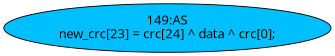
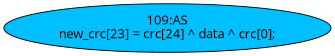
node "149:AS new_crc[23] = crc[24] ^ data ^ crc[0];": label "149:AS new_crc[23] = crc[24] ^ data ^ crc[0];" -> "109:AS new_crc[23] = crc[24] ^ data ^ crc[0];"
